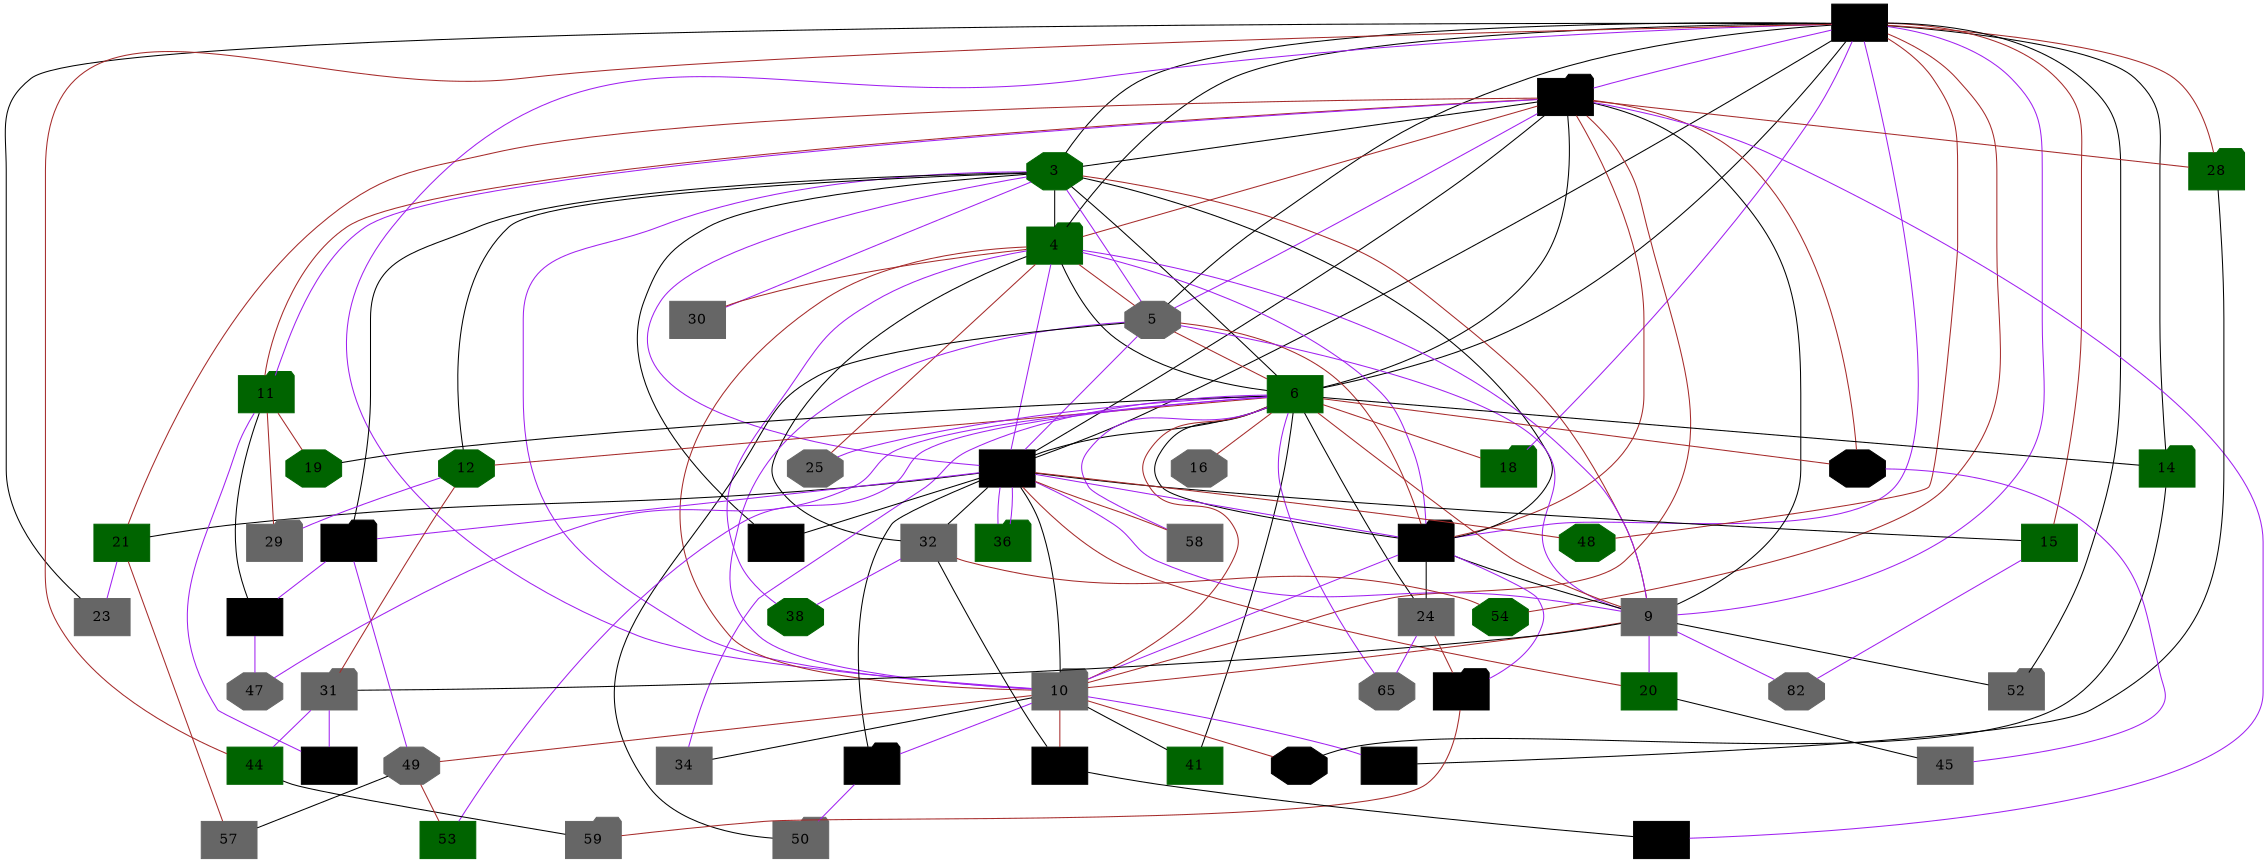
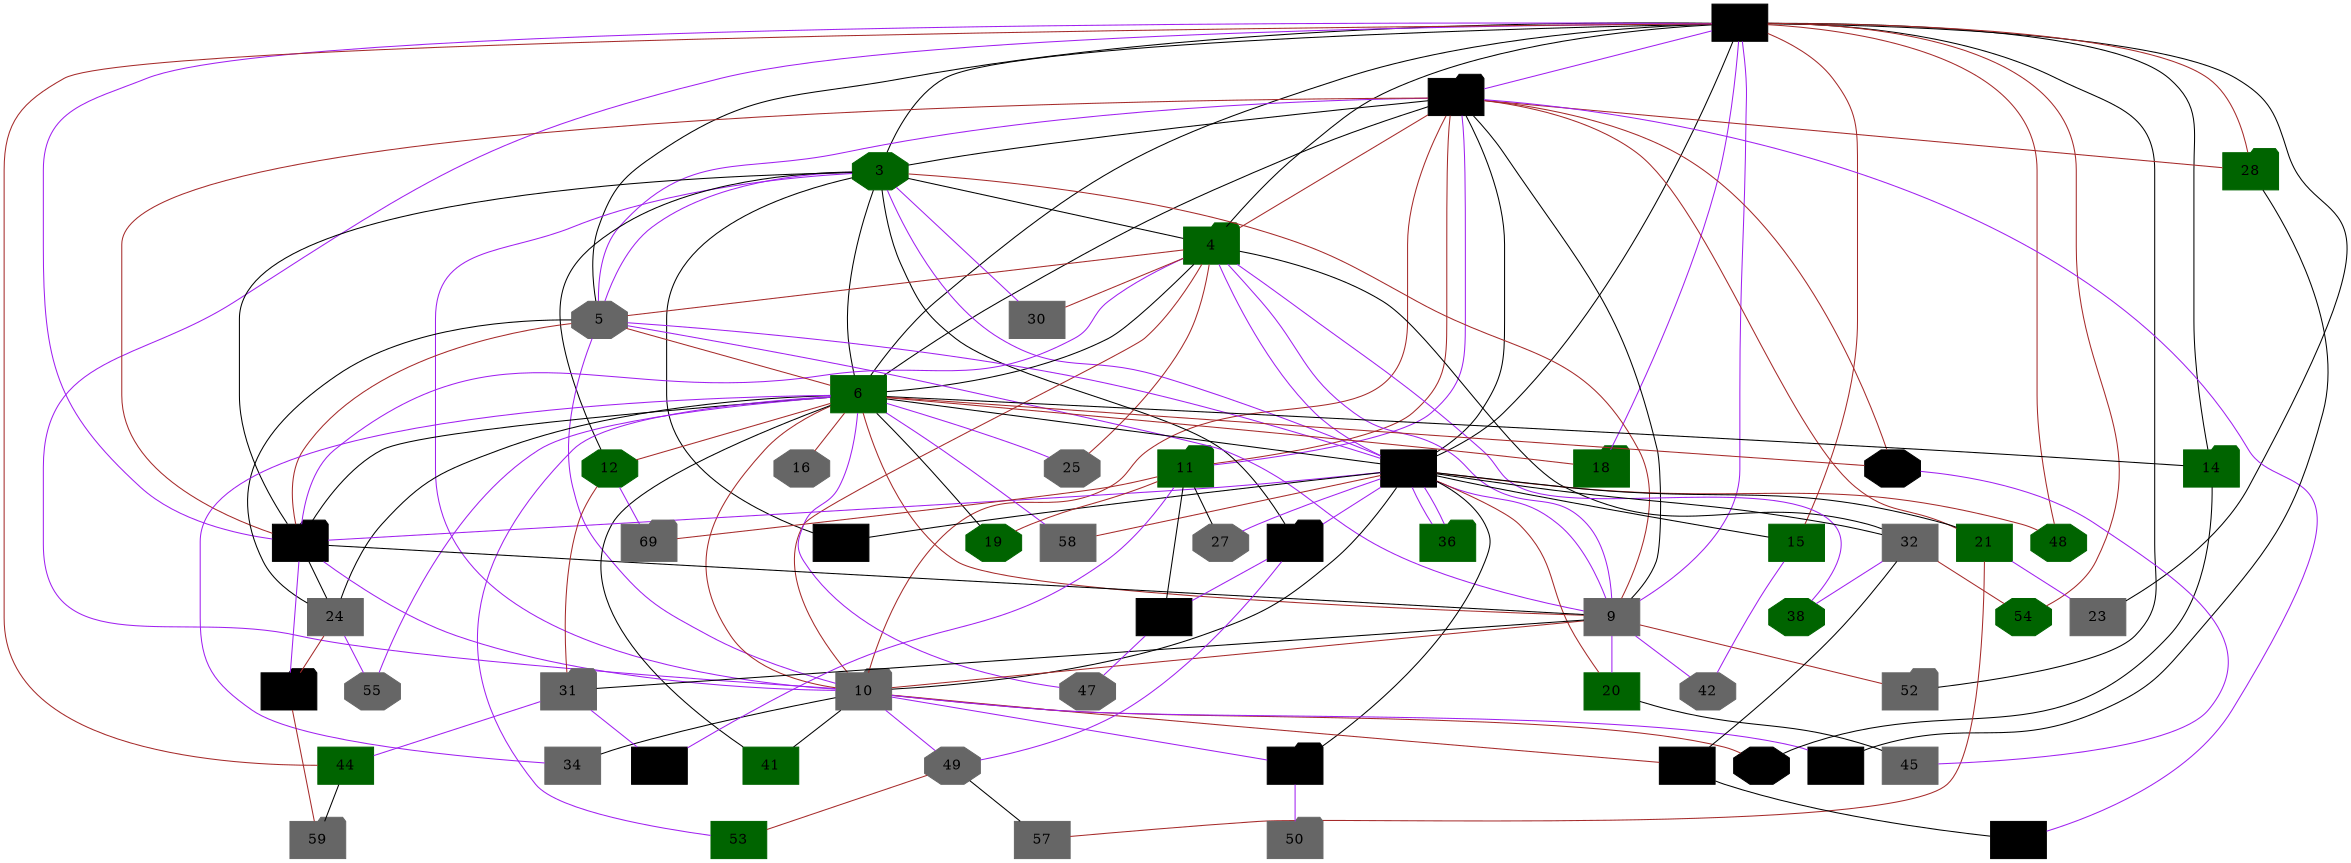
edge "5" -- "50": now "5" -- "24"
node "29": label "29" -> "69"
node "27": added
edge "9" -- "52": color black -> brown
node "65": label "65" -> "55"
node "82": label "82" -> "42"
edge "10" -- "49": color brown -> purple
